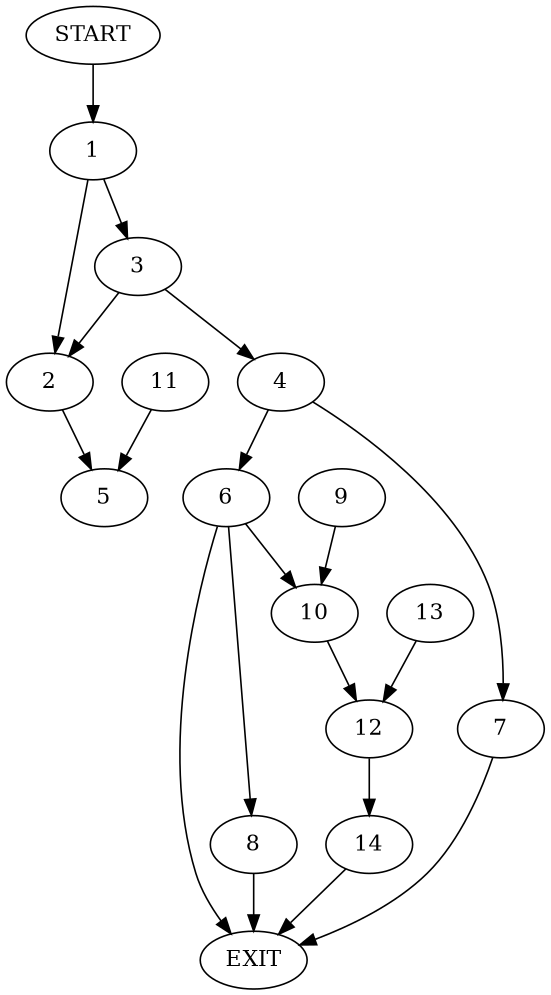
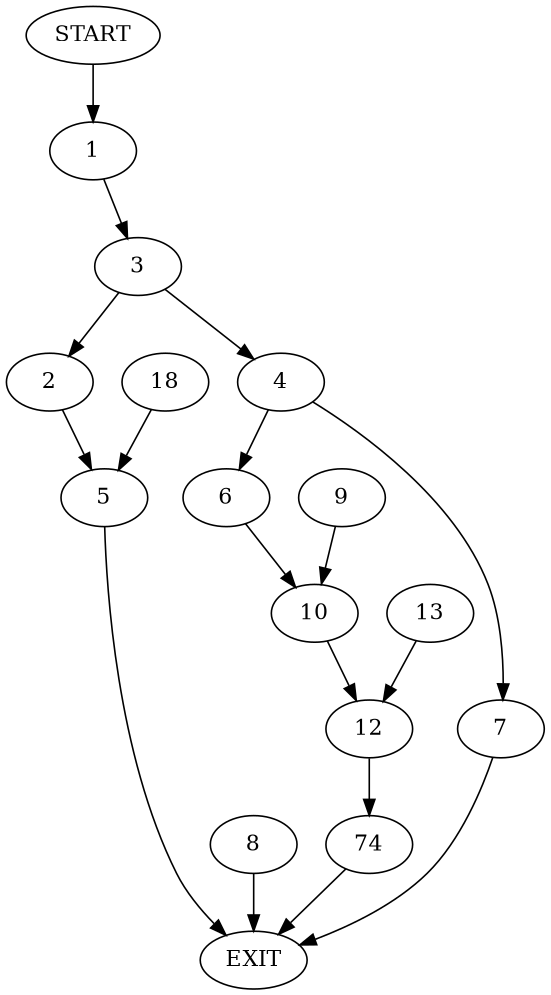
edge "1" -> "2": removed
node "11": label "11" -> "18"
edge "6" -> "8": removed
edge "6" -> "EXIT": now "5" -> "EXIT"
node "14": label "14" -> "74"
